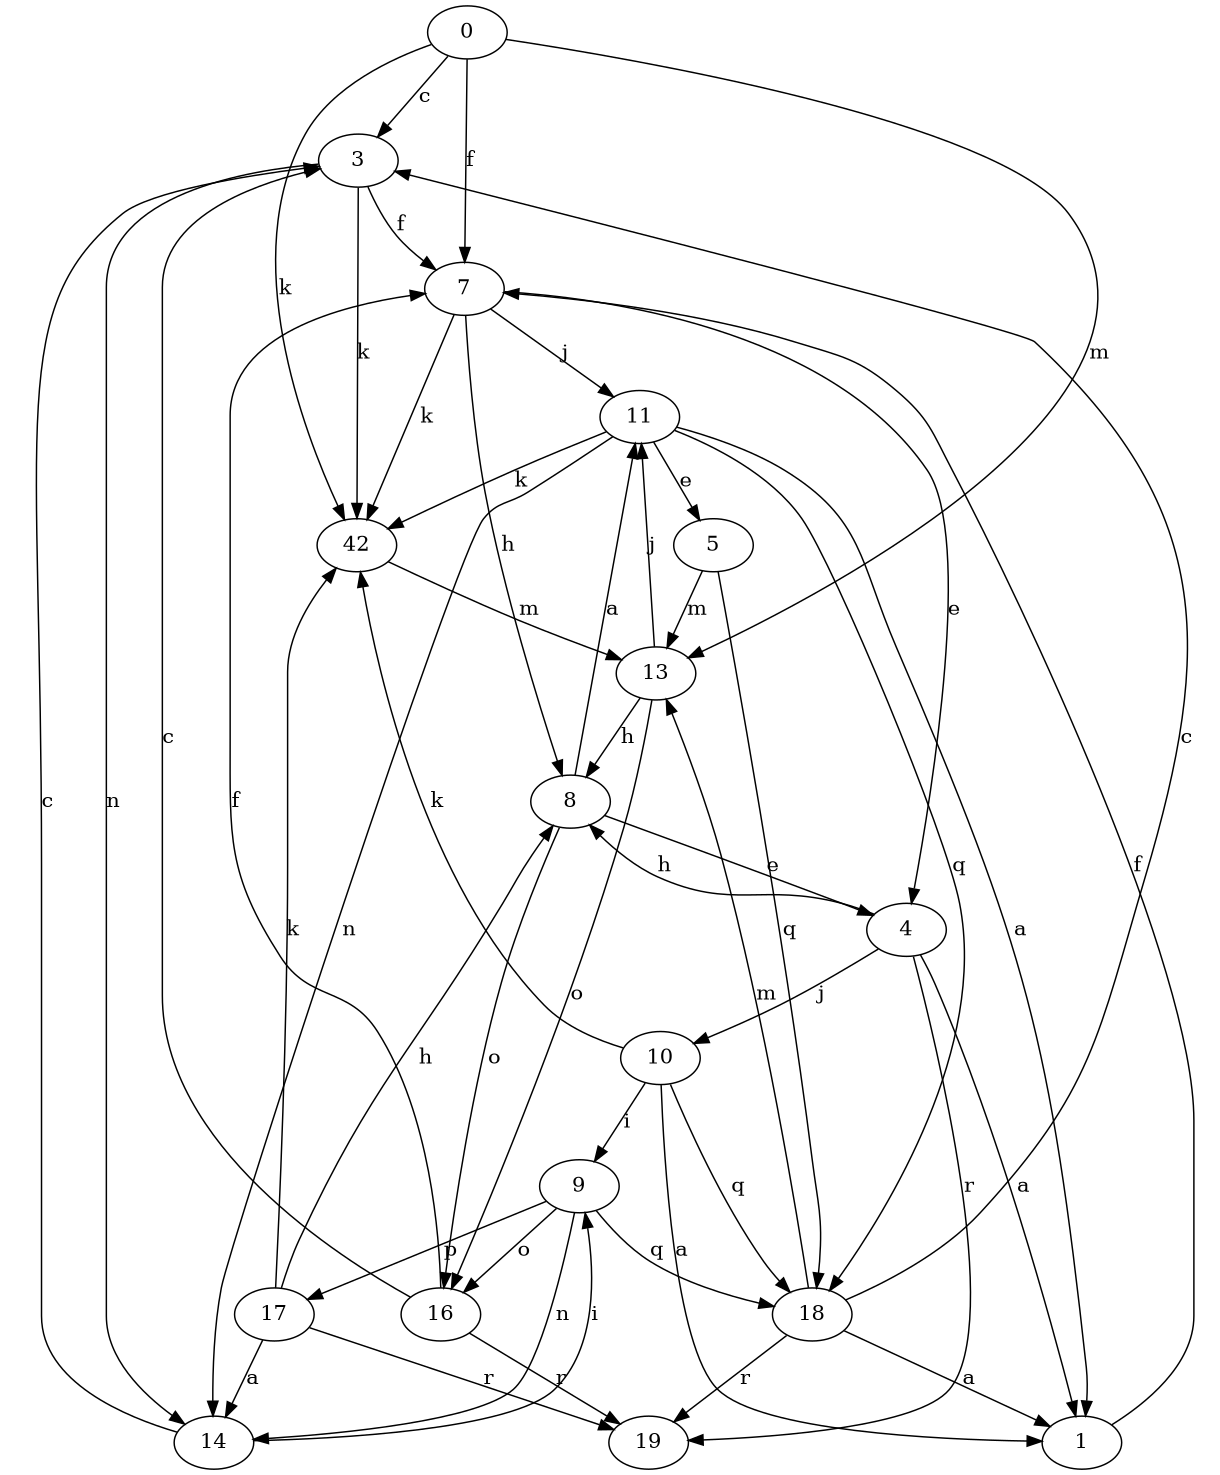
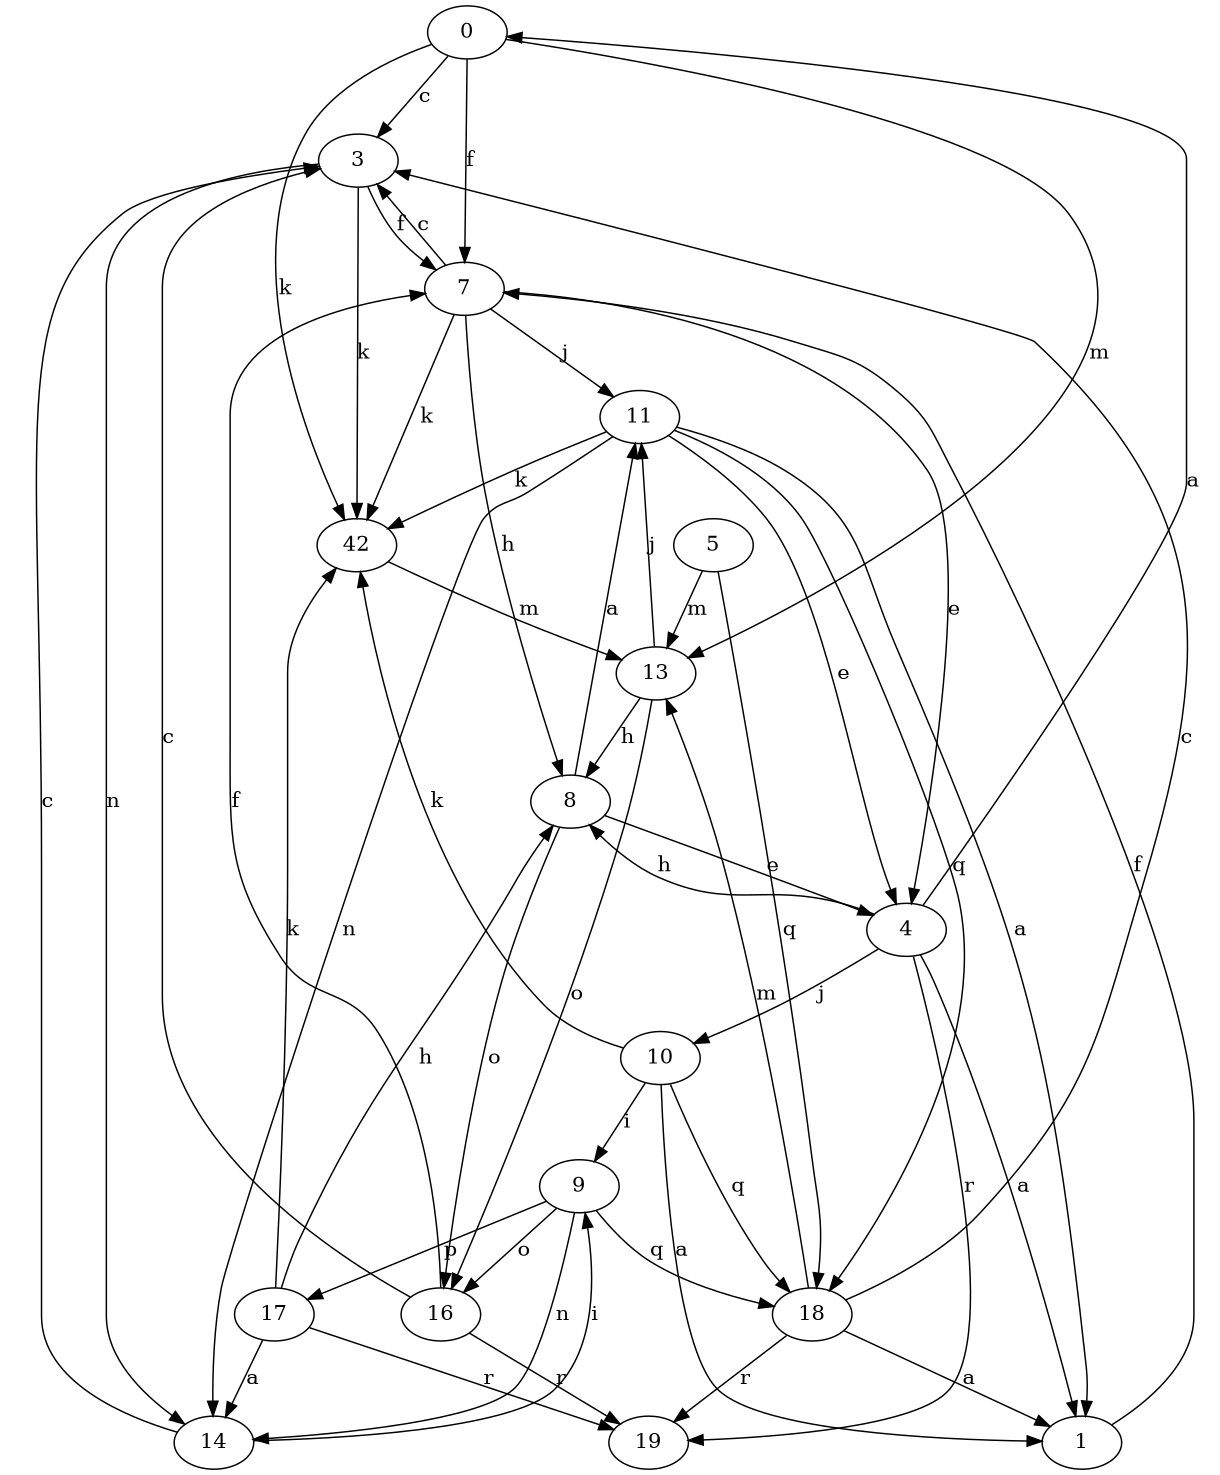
edge "4" -> "0": added, label "a"
edge "7" -> "3": added, label "c"
edge "11" -> "5": now "11" -> "4"
